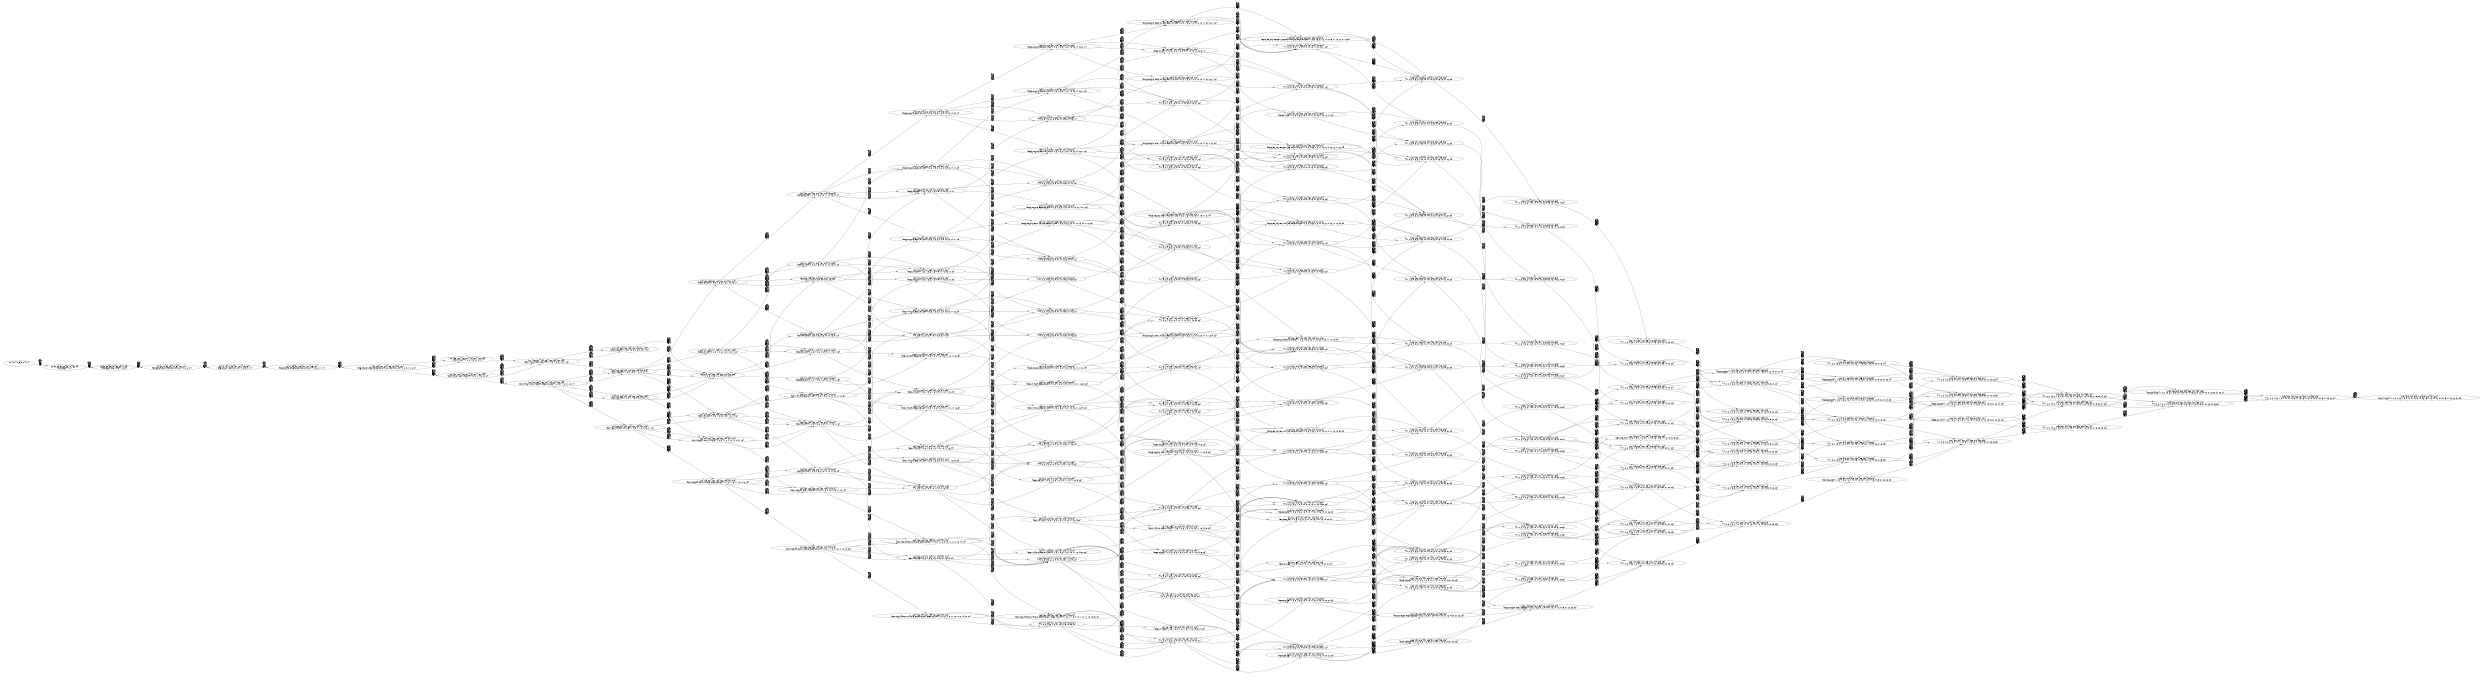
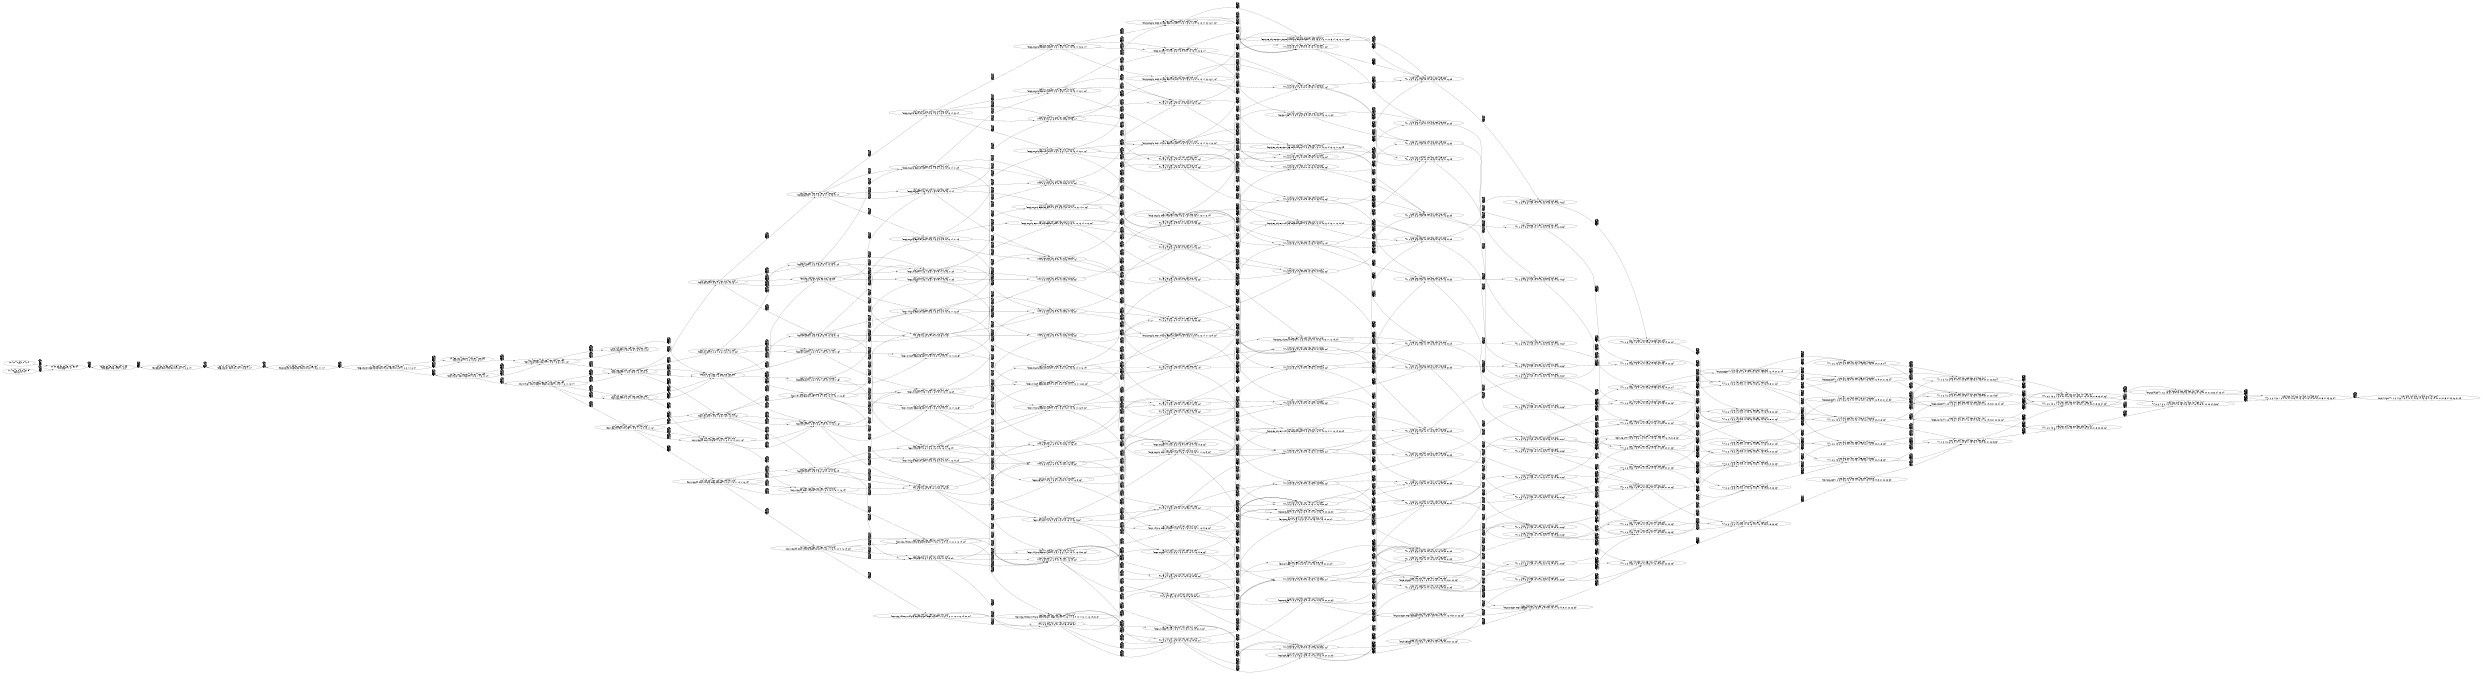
node "S1: [0, 0] [0, 0] [0, 0] [32, 40] {T0J0:32-40}{1}": added
